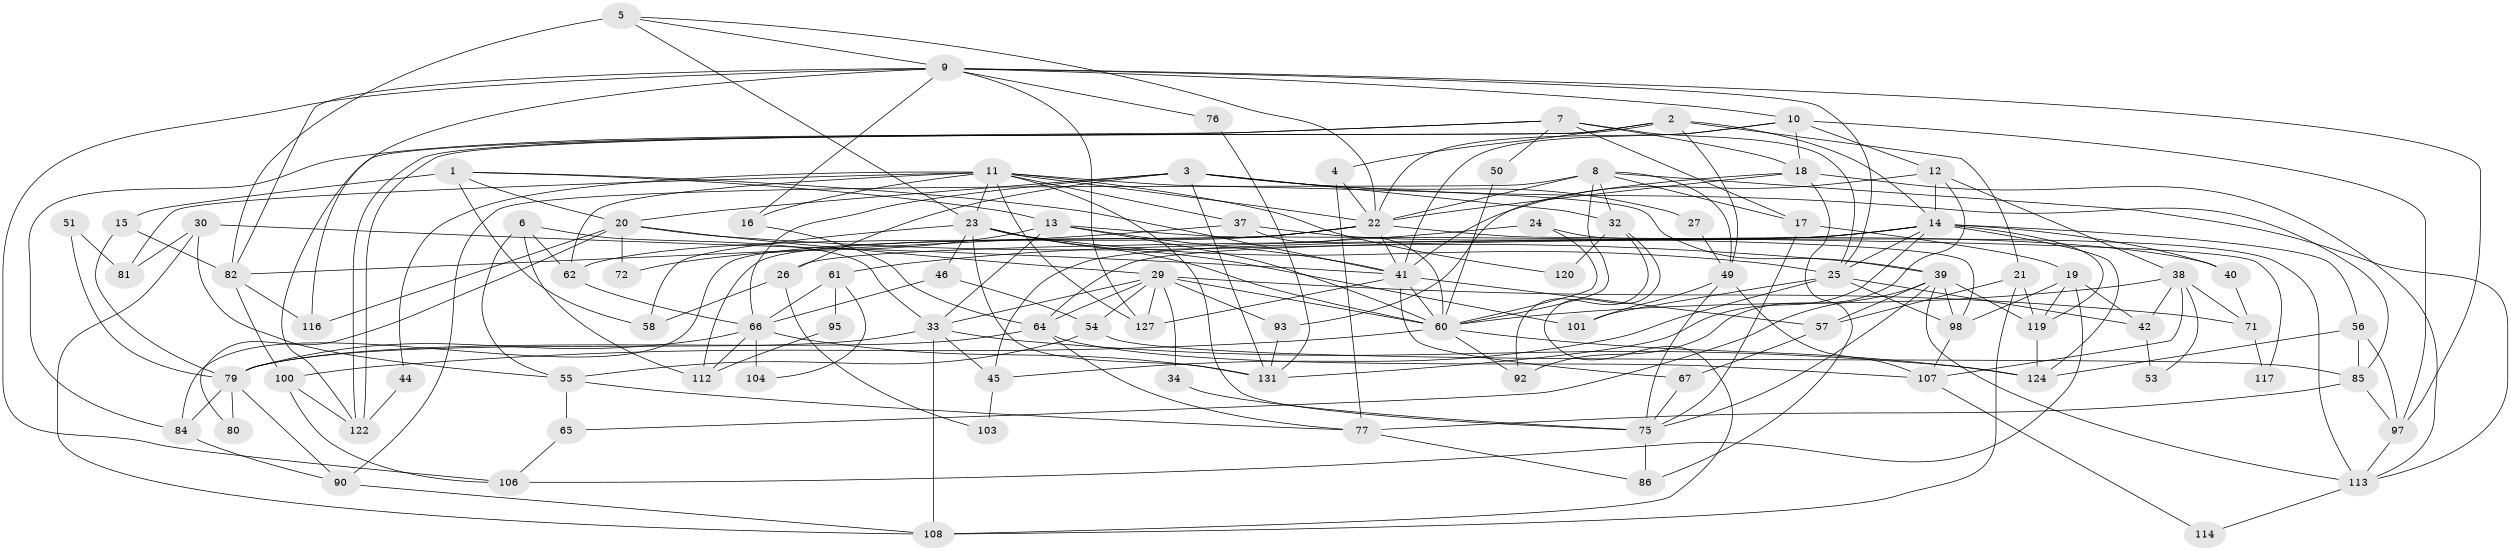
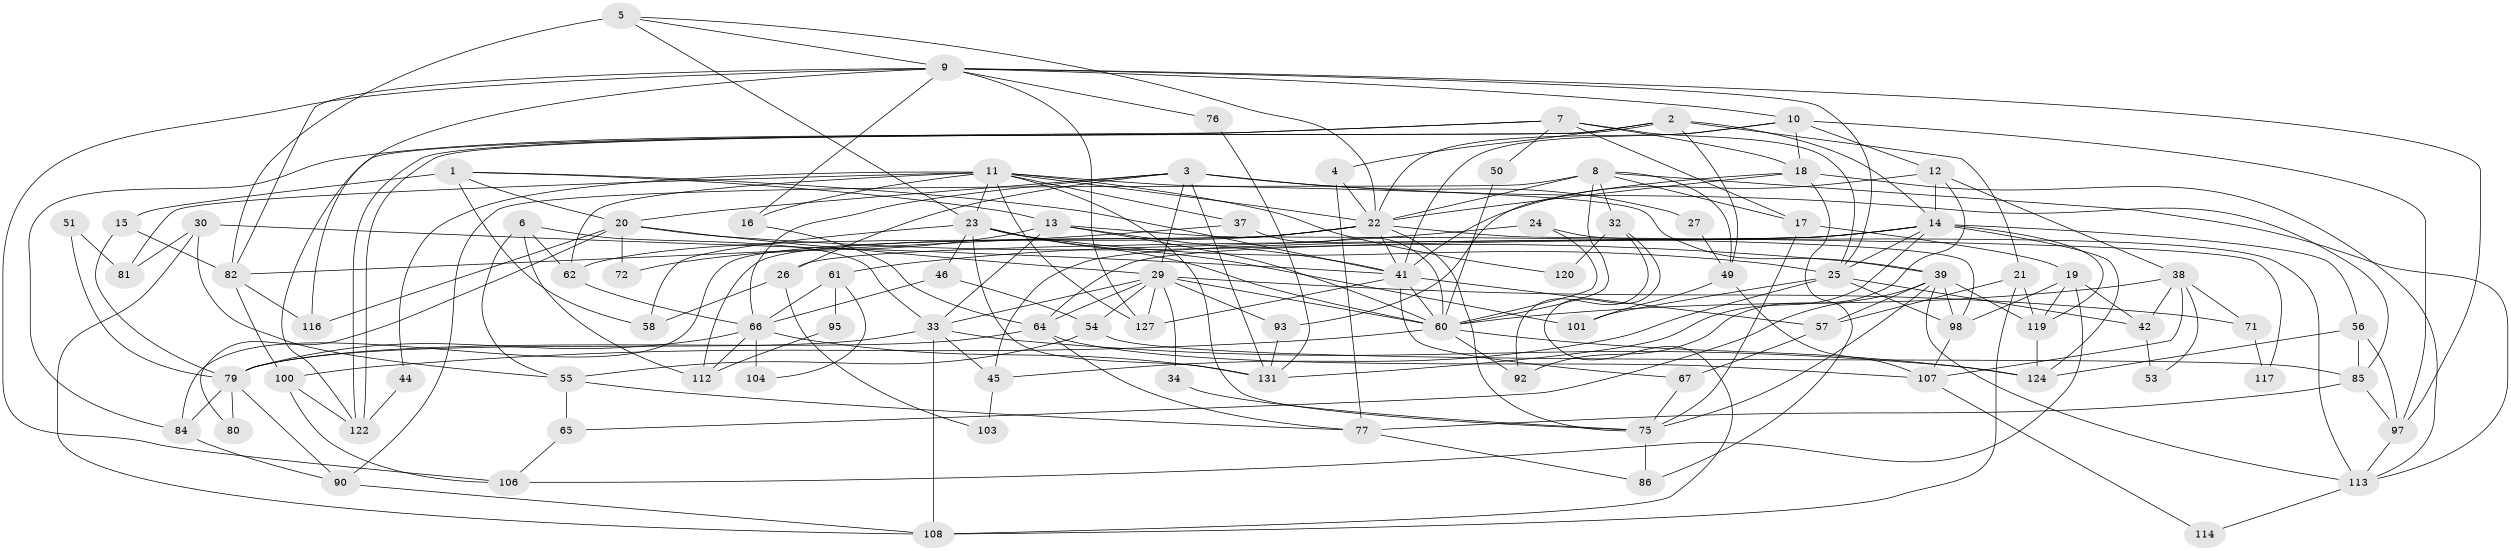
edge "3" -- "32": now "3" -- "29"
node "40": removed
edge "49" -- "75": now "22" -- "75"
